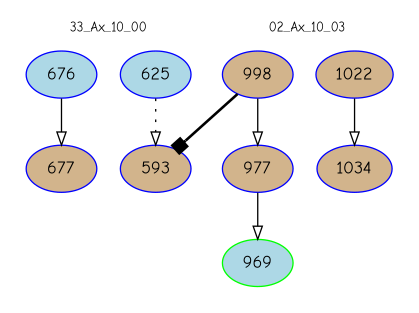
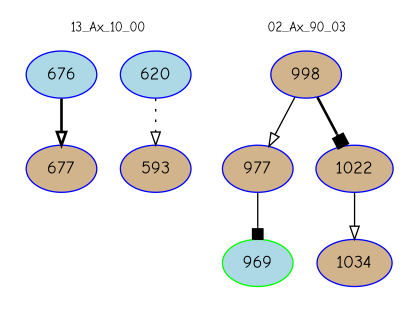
cluster "33_Ax_10_00": label "33_Ax_10_00" -> "13_Ax_10_00"
cluster "02_Ax_10_03": label "02_Ax_10_03" -> "02_Ax_90_03"
node "625": label "625" -> "620"
edge "998" -> "593": now "998" -> "1022"
edge "676" -> "677": style solid -> bold
edge "977" -> "969": arrowhead onormal -> box
